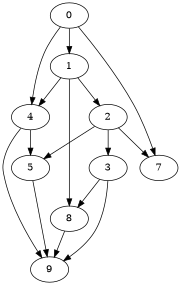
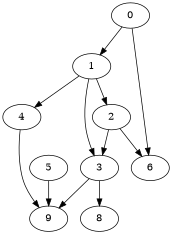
edge "0" -> "4": removed
edge "1" -> "8": now "1" -> "3"
edge "4" -> "5": removed
edge "2" -> "5": removed
node "7": label "7" -> "6"
edge "8" -> "9": removed
